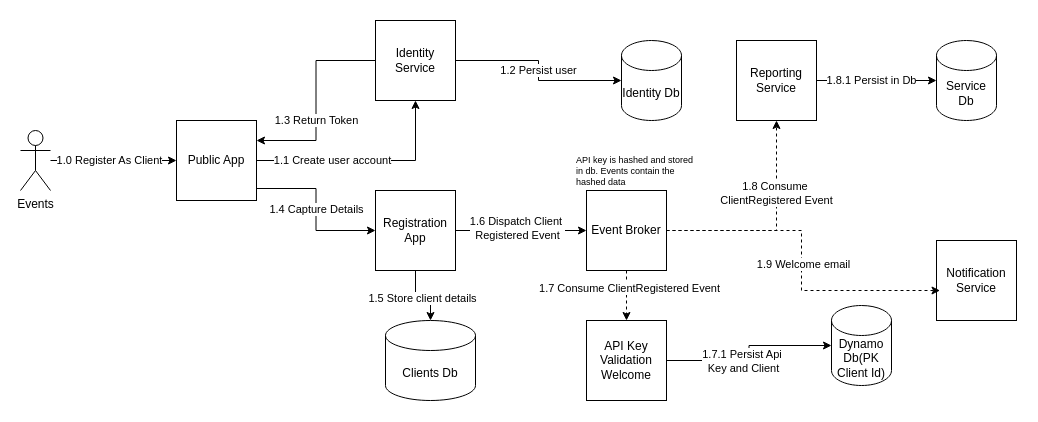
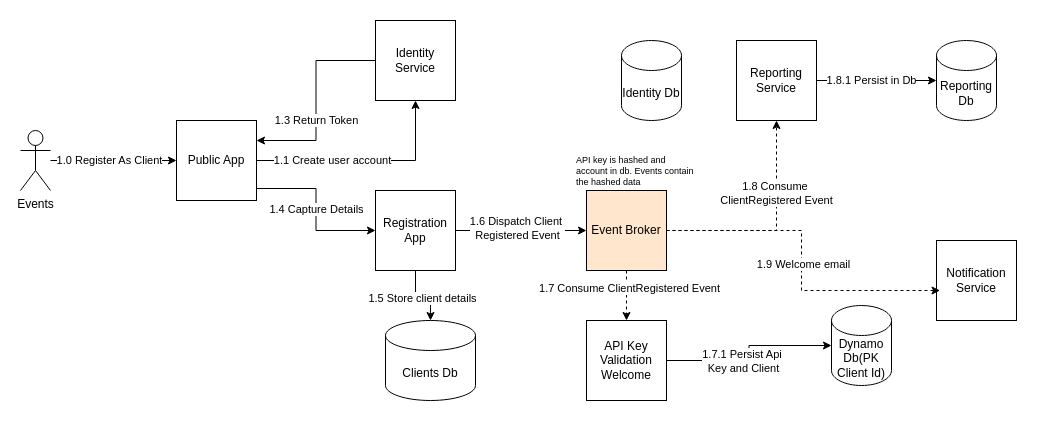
edge "Identity Service" -> "Identity Db": removed, label "1.2 Persist user"
node "Service Db": label "Service Db" -> "Reporting Db"
node "API key is hashed and stored in db. Events contain the hashed data": label "API key is hashed and stored in db. Events contain the hashed data" -> "API key is hashed and account in db. Events contain the hashed data"
node "Event Broker": fillcolor #ffffff -> #ffe6cc
